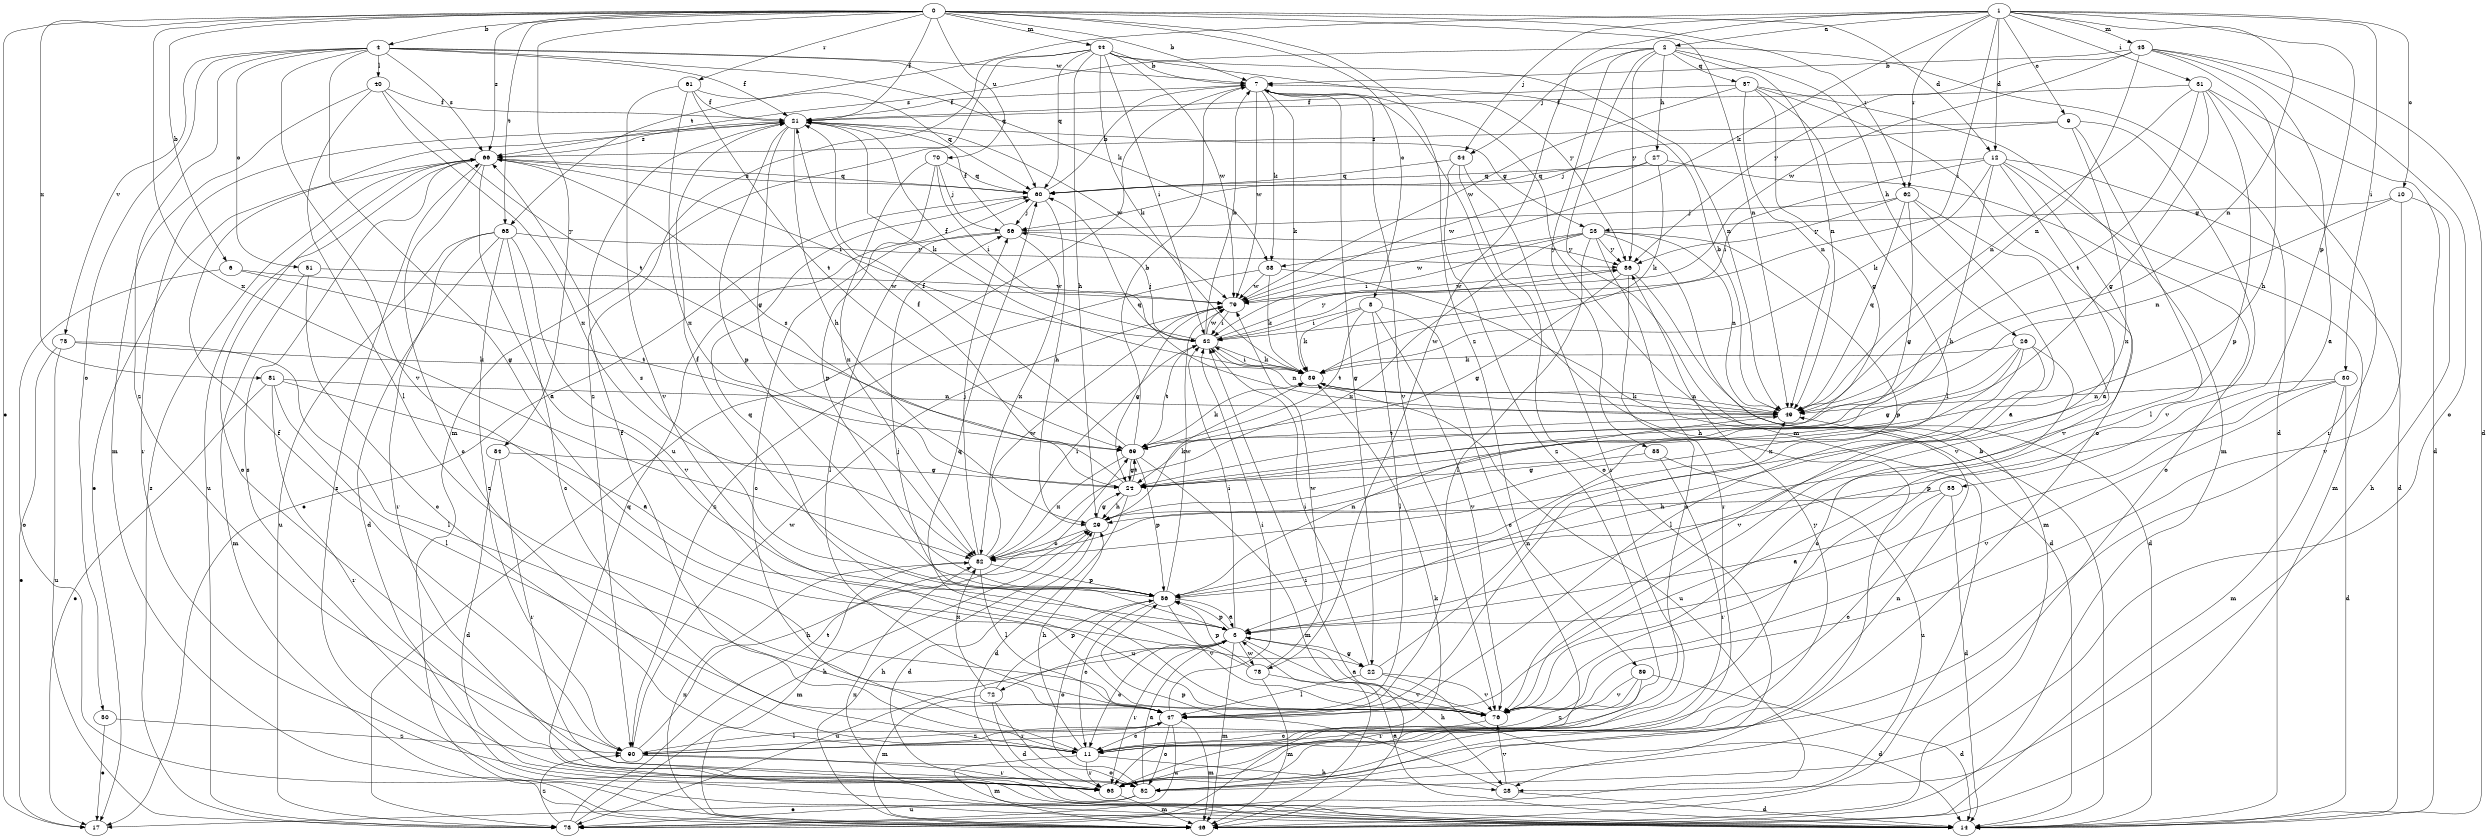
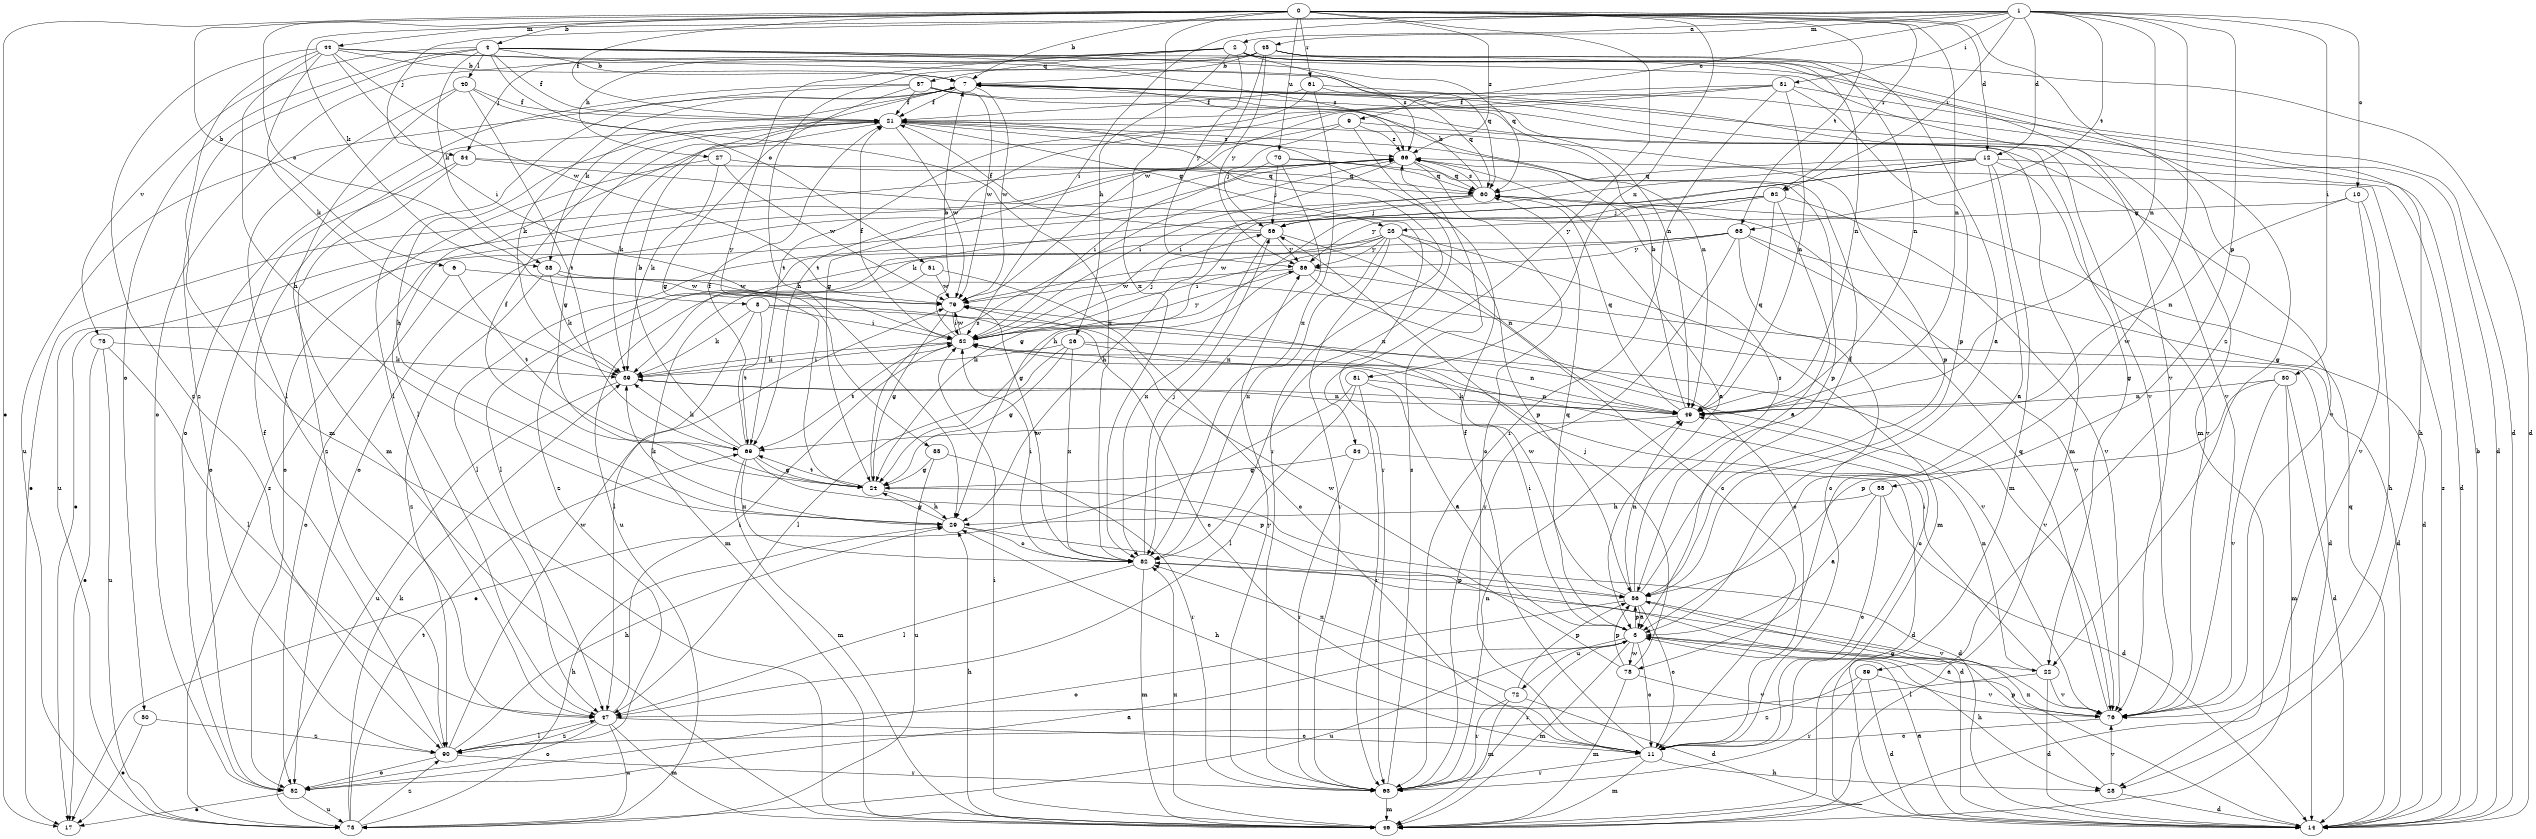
edge "4" -> "7": label "w" -> "b"
edge "44" -> "86": removed, label "y"
